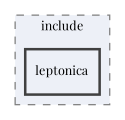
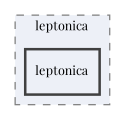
cluster "include": label "include" -> "leptonica"
